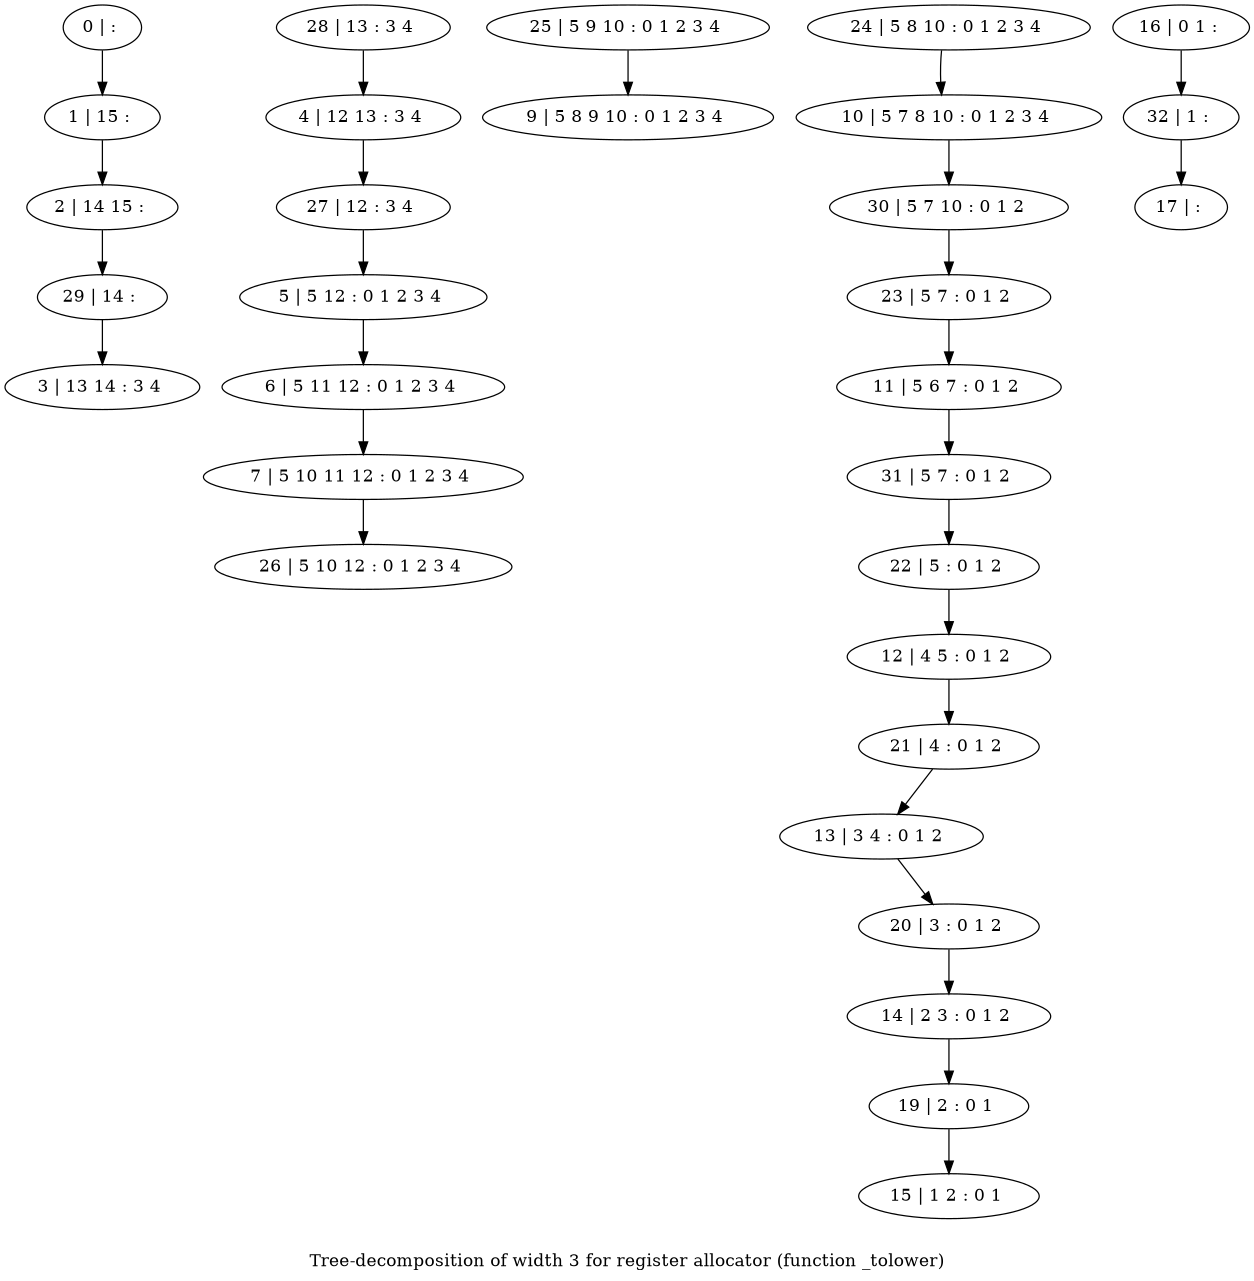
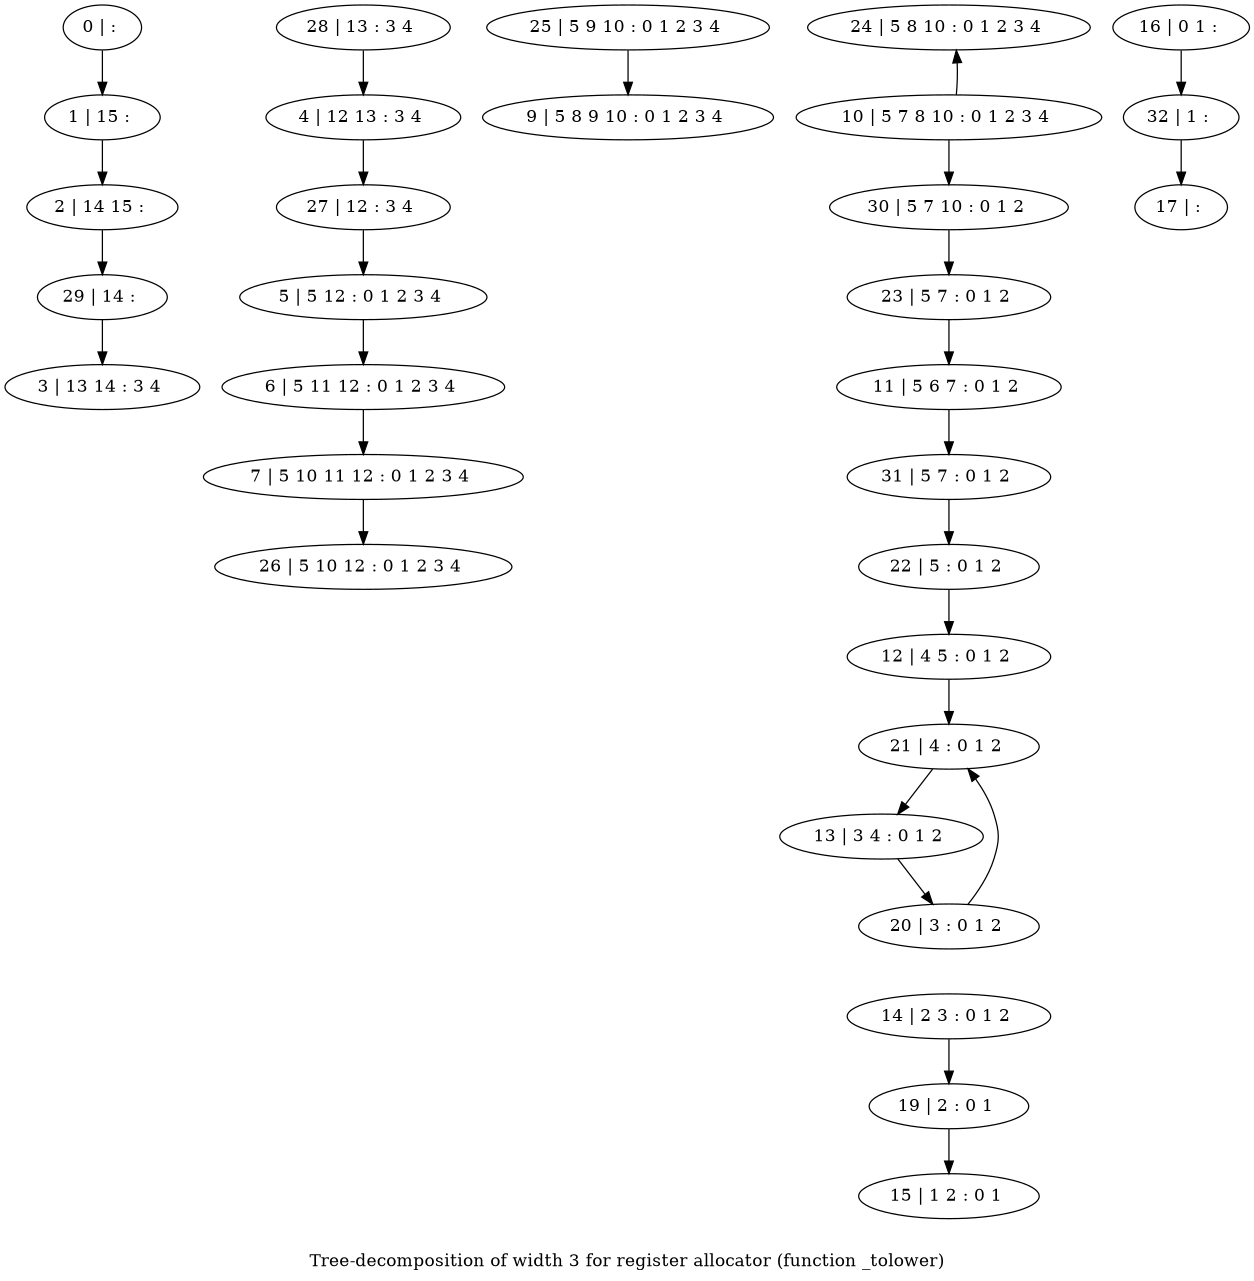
edge "24 | 5 8 10 : 0 1 2 3 4" -> "10 | 5 7 8 10 : 0 1 2 3 4": reversed
edge "20 | 3 : 0 1 2" -> "14 | 2 3 : 0 1 2": now "20 | 3 : 0 1 2" -> "21 | 4 : 0 1 2"
